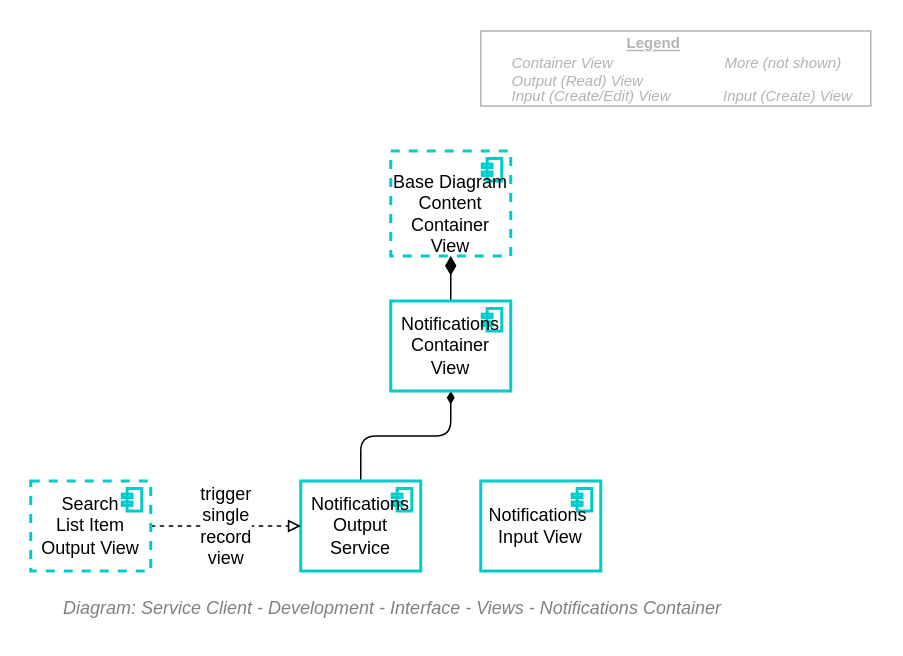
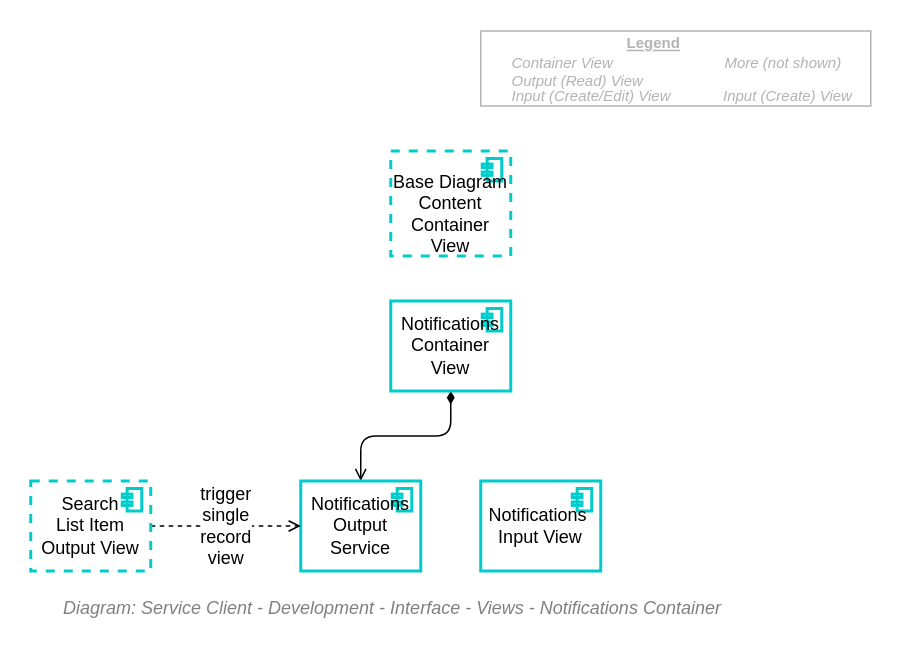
edge "Notifications Container View" -> "Base Diagram Content Container View": removed
edge "NotificationsOutput Service" -> "Notifications Container View": arrowhead none -> open
edge "Search List Item Output View" -> "NotificationsOutput Service": arrowhead block -> open
